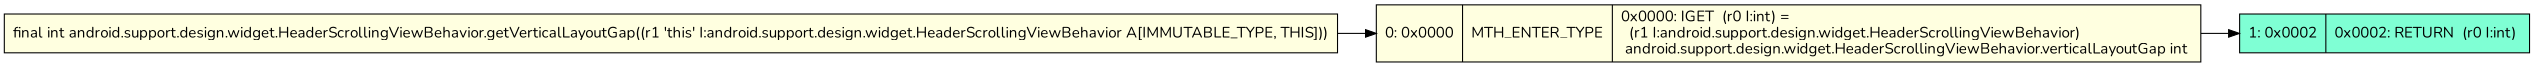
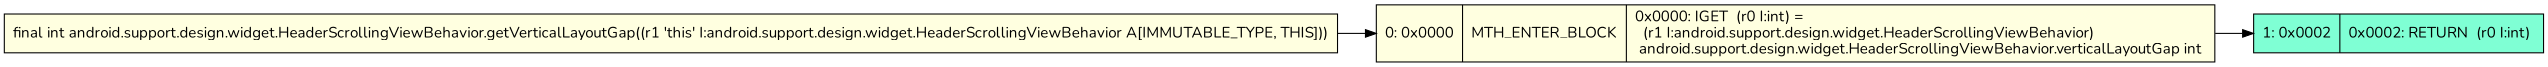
node "0: 0x0000": text "MTH_ENTER_TYPE" -> "MTH_ENTER_BLOCK"
